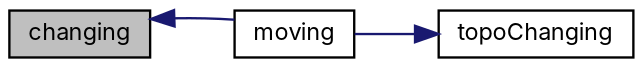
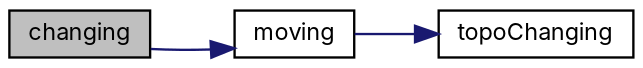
edge "moving" -> "changing": reversed
